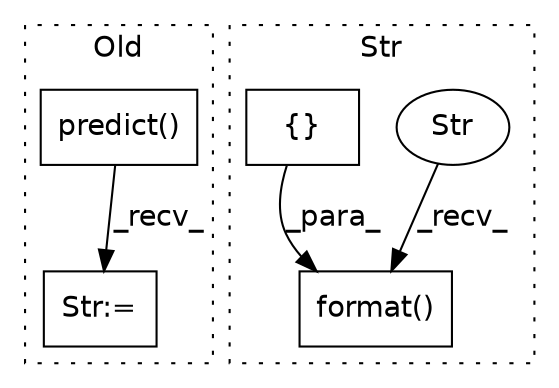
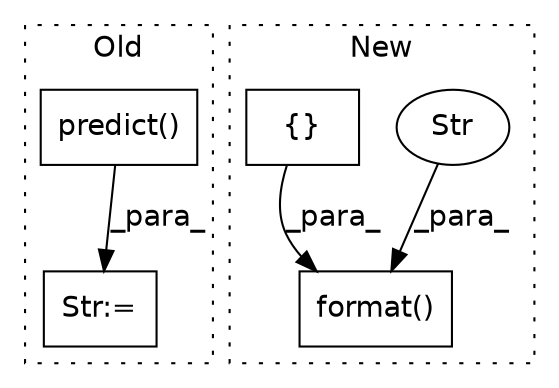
cluster "Str": label "Str" -> "New"
edge "predict()" -> "Str:=": label "_recv_" -> "_para_"
edge "Str" -> "format()": label "_recv_" -> "_para_"
